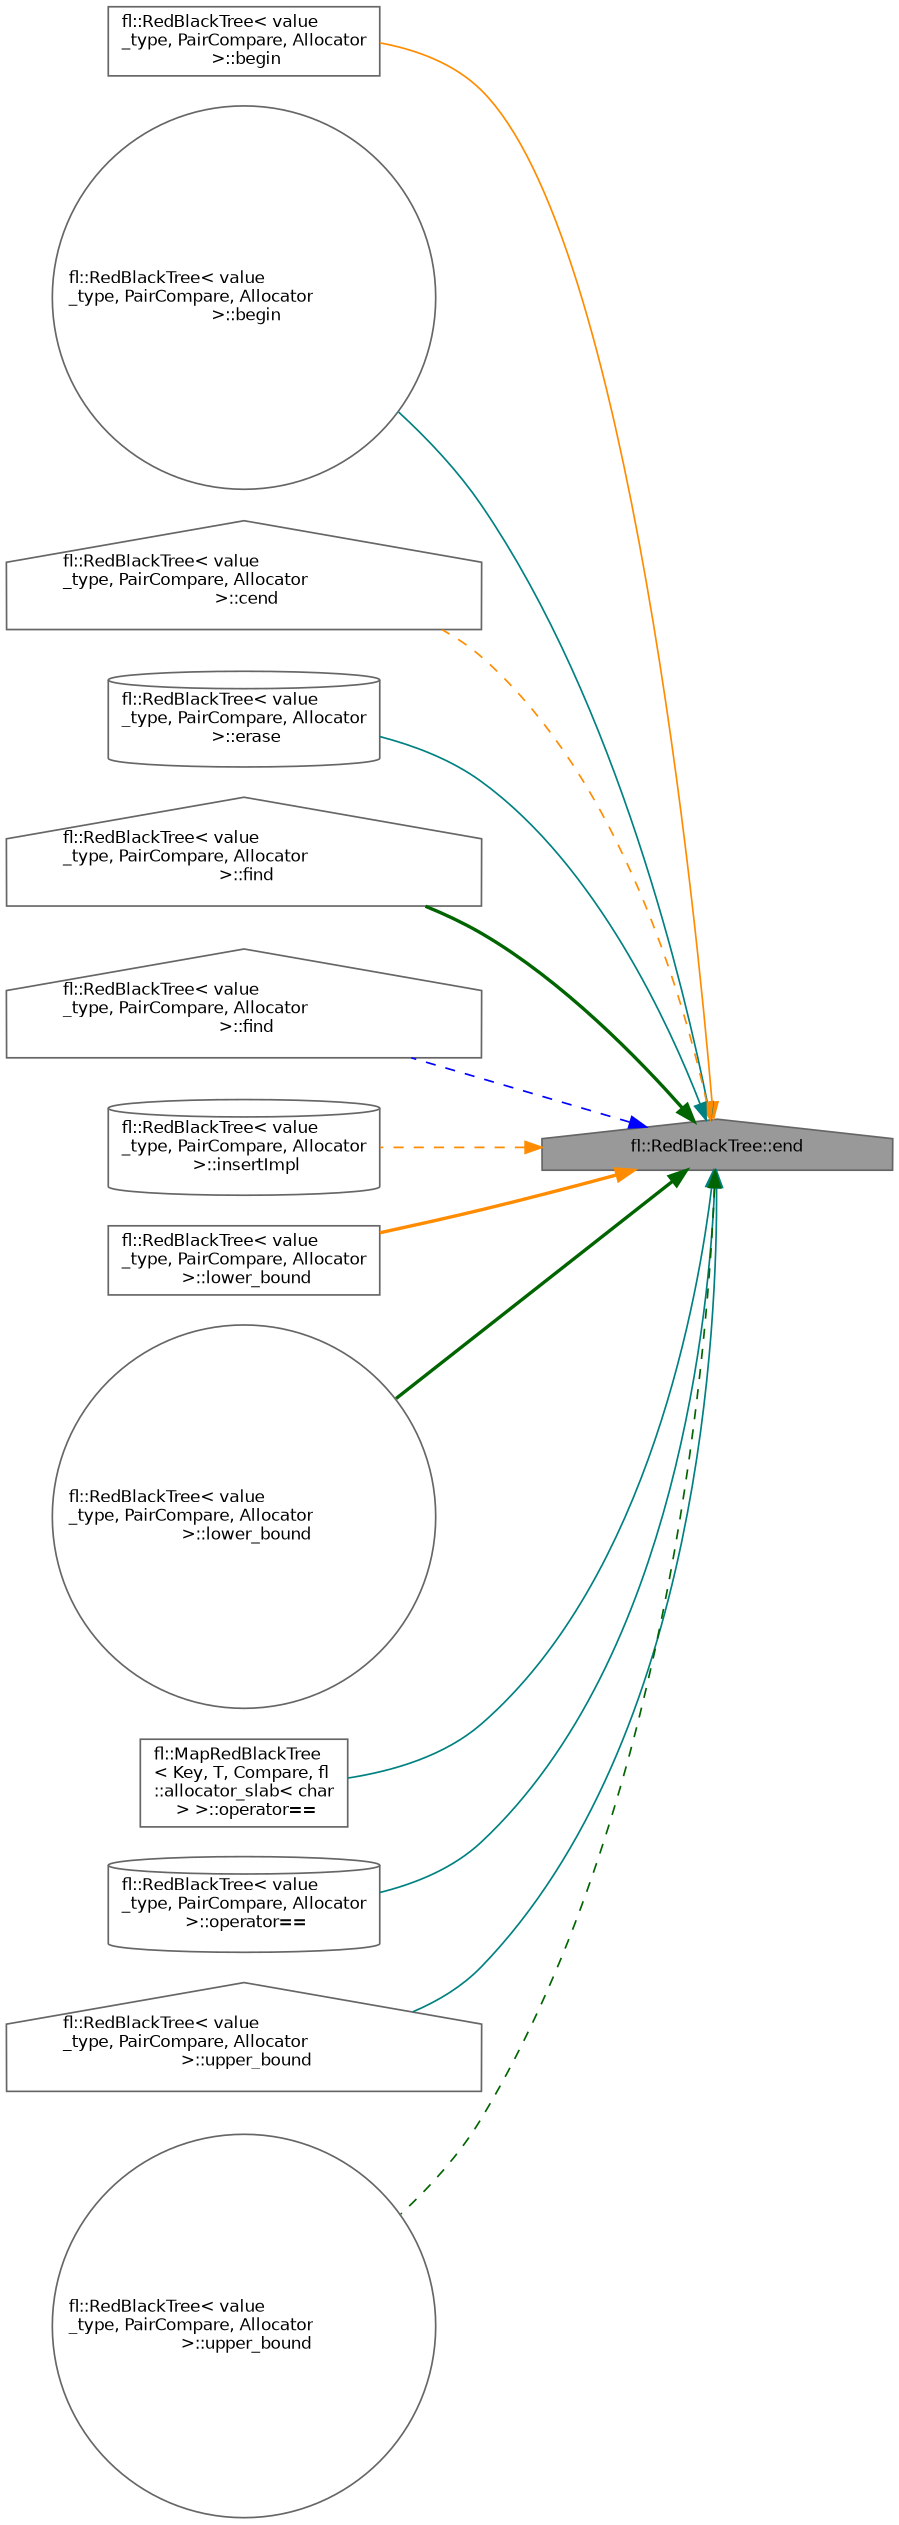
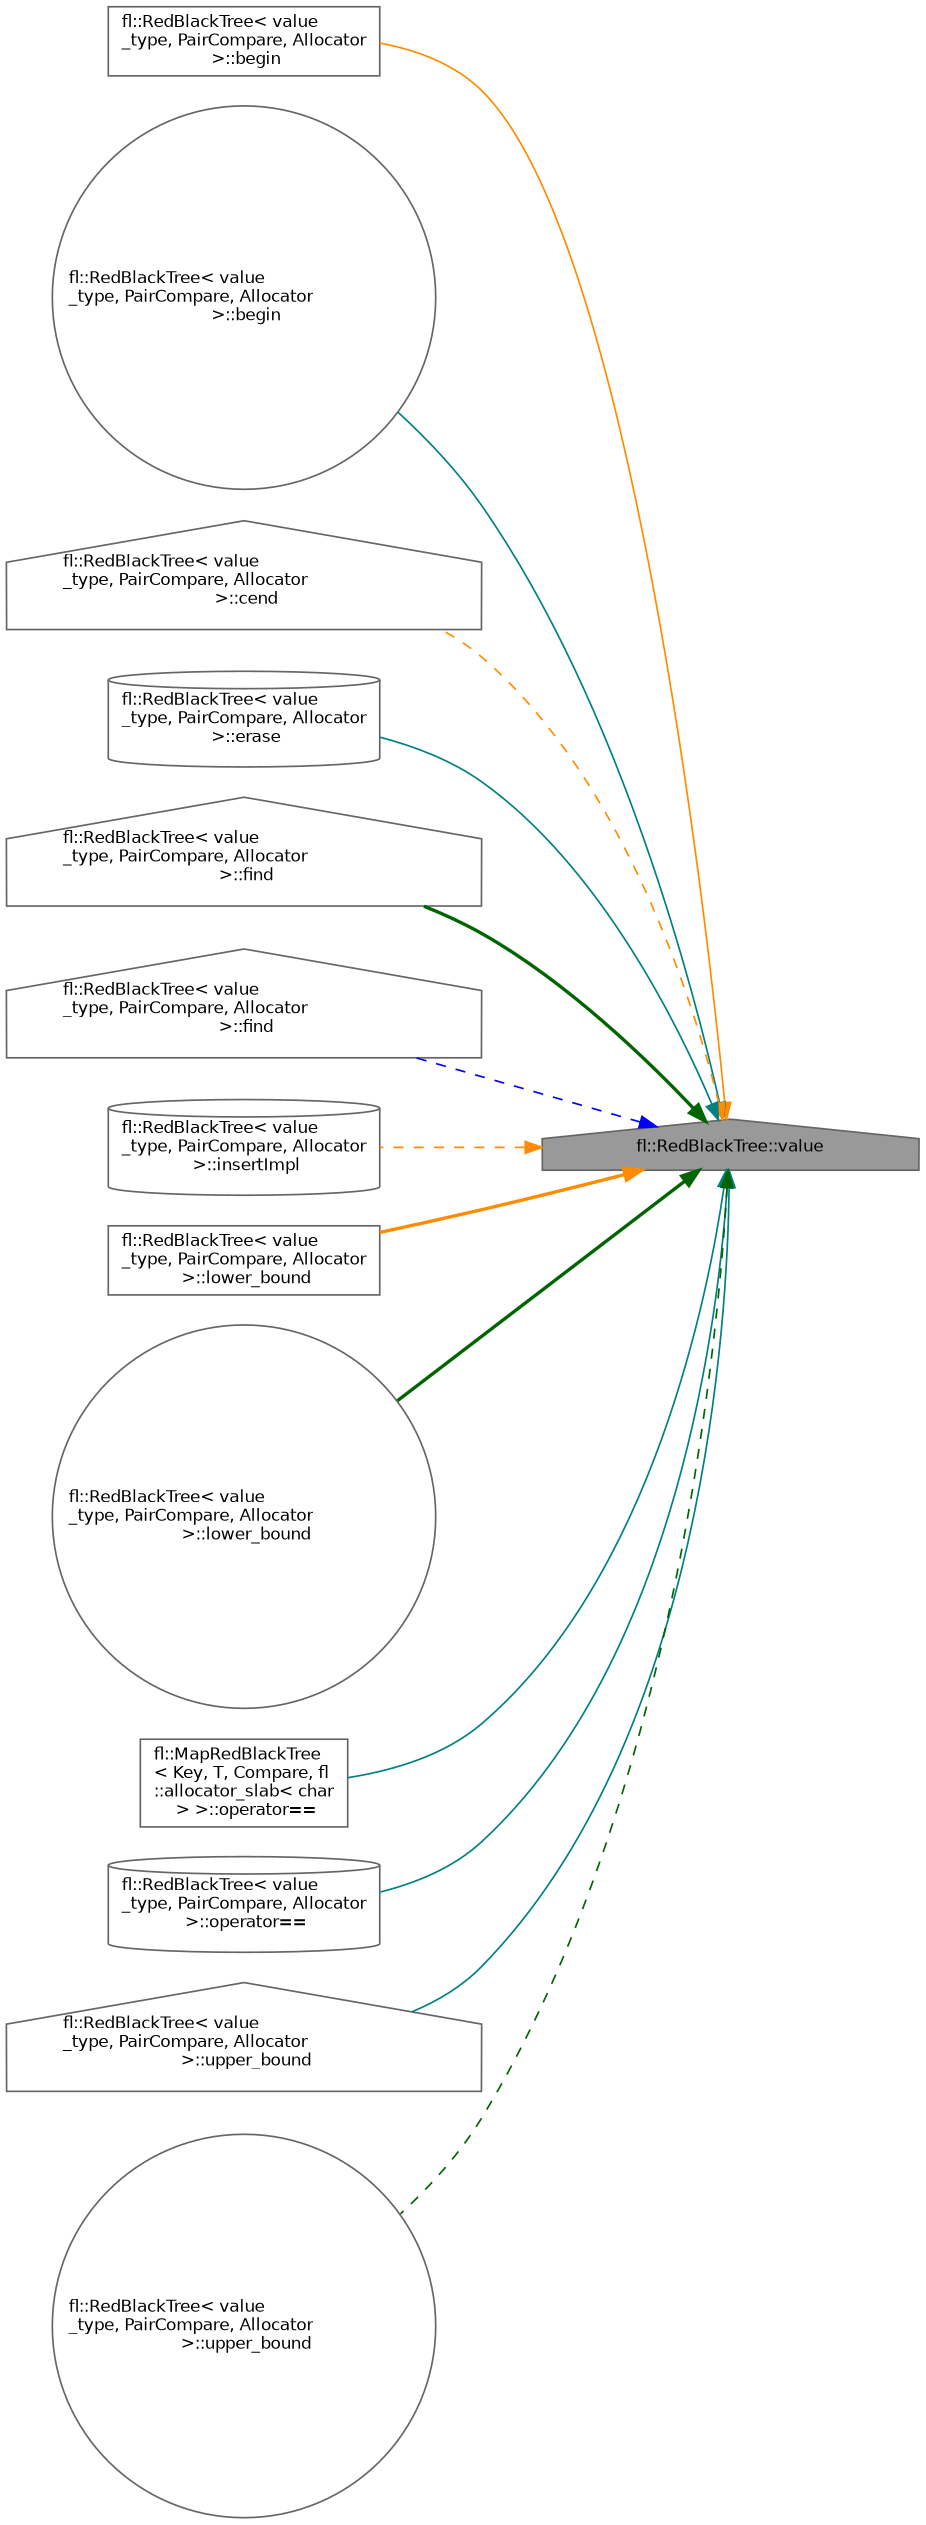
node "fl::RedBlackTree::end": label "fl::RedBlackTree::end" -> "fl::RedBlackTree::value"
